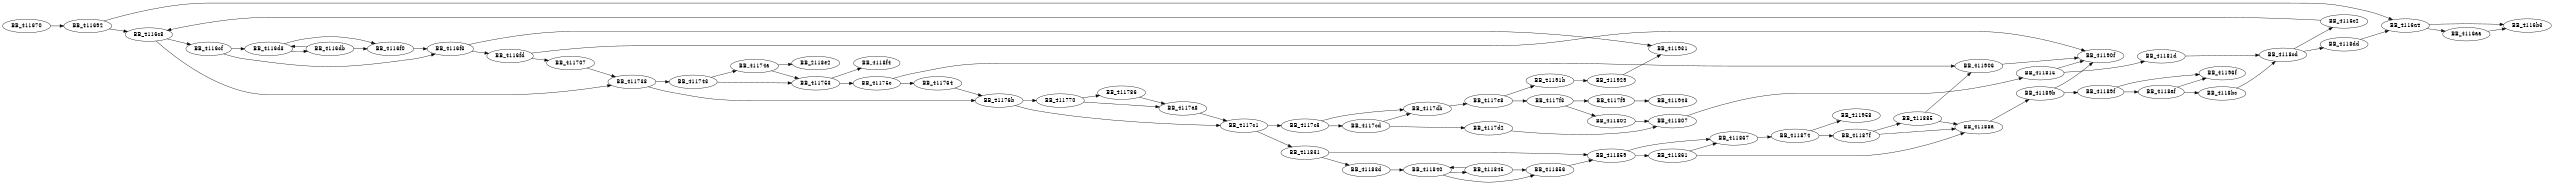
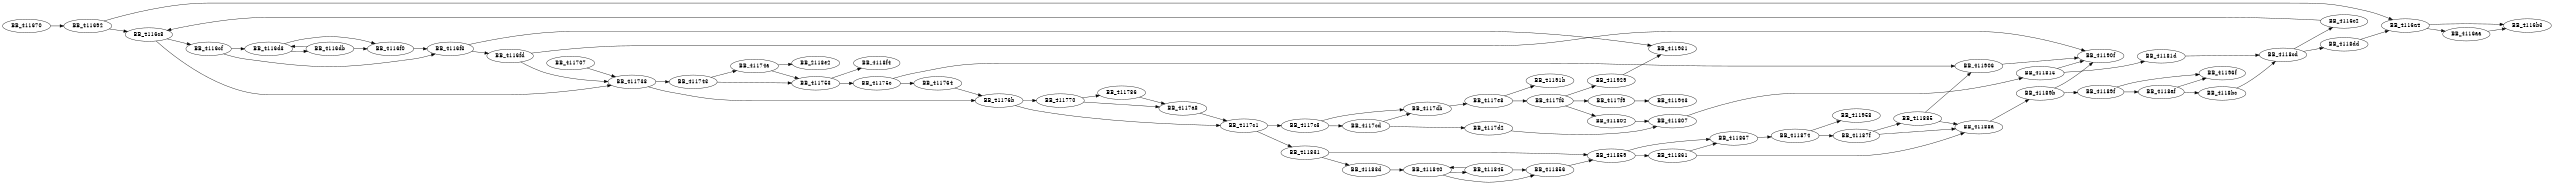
edge "BB_4116fd" -> "BB_411707": now "BB_4116fd" -> "BB_411738"
edge "BB_41191b" -> "BB_411929": now "BB_4117f3" -> "BB_411929"
